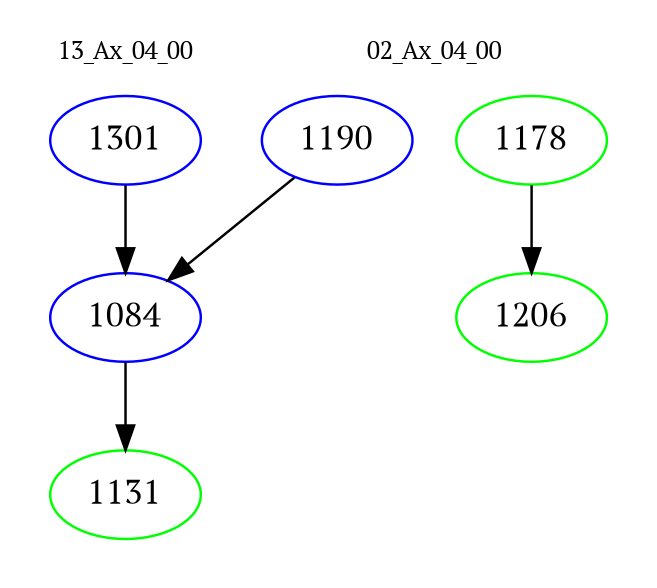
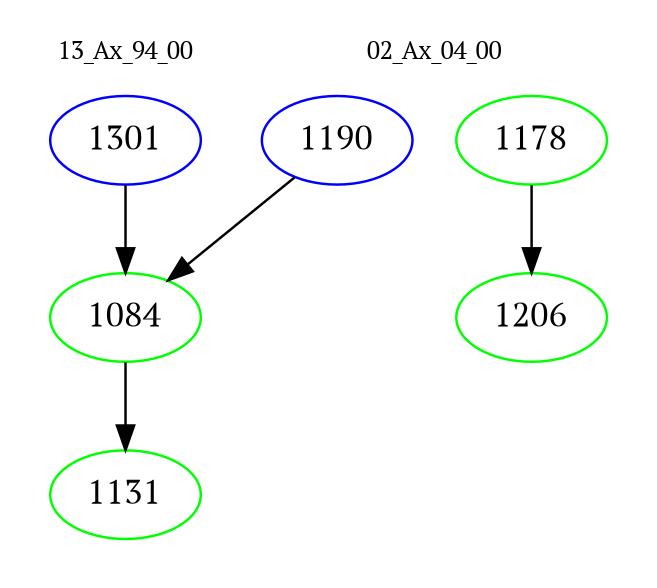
cluster "13_Ax_04_00": label "13_Ax_04_00" -> "13_Ax_94_00"
node "1084": color blue -> green
